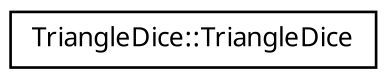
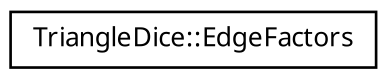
node "TriangleDice::TriangleDice": label "TriangleDice::TriangleDice" -> "TriangleDice::EdgeFactors"
